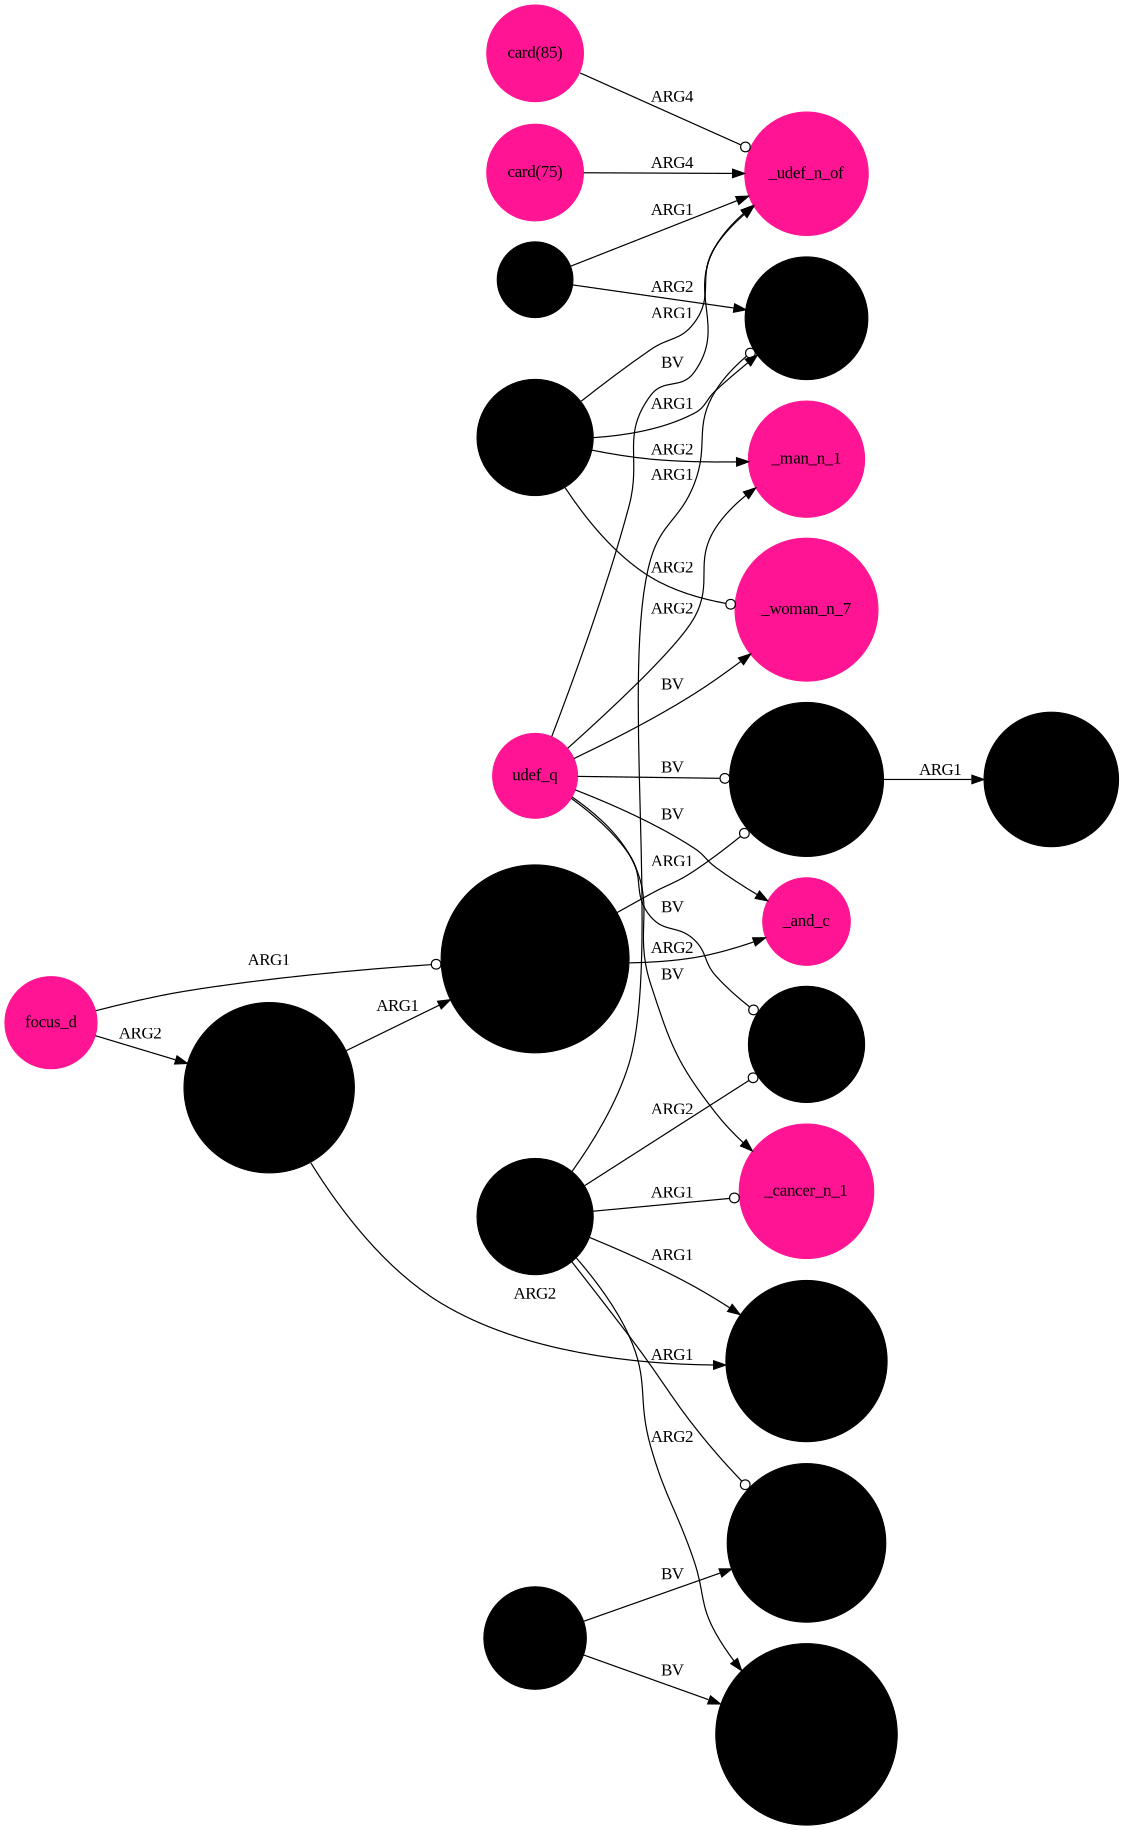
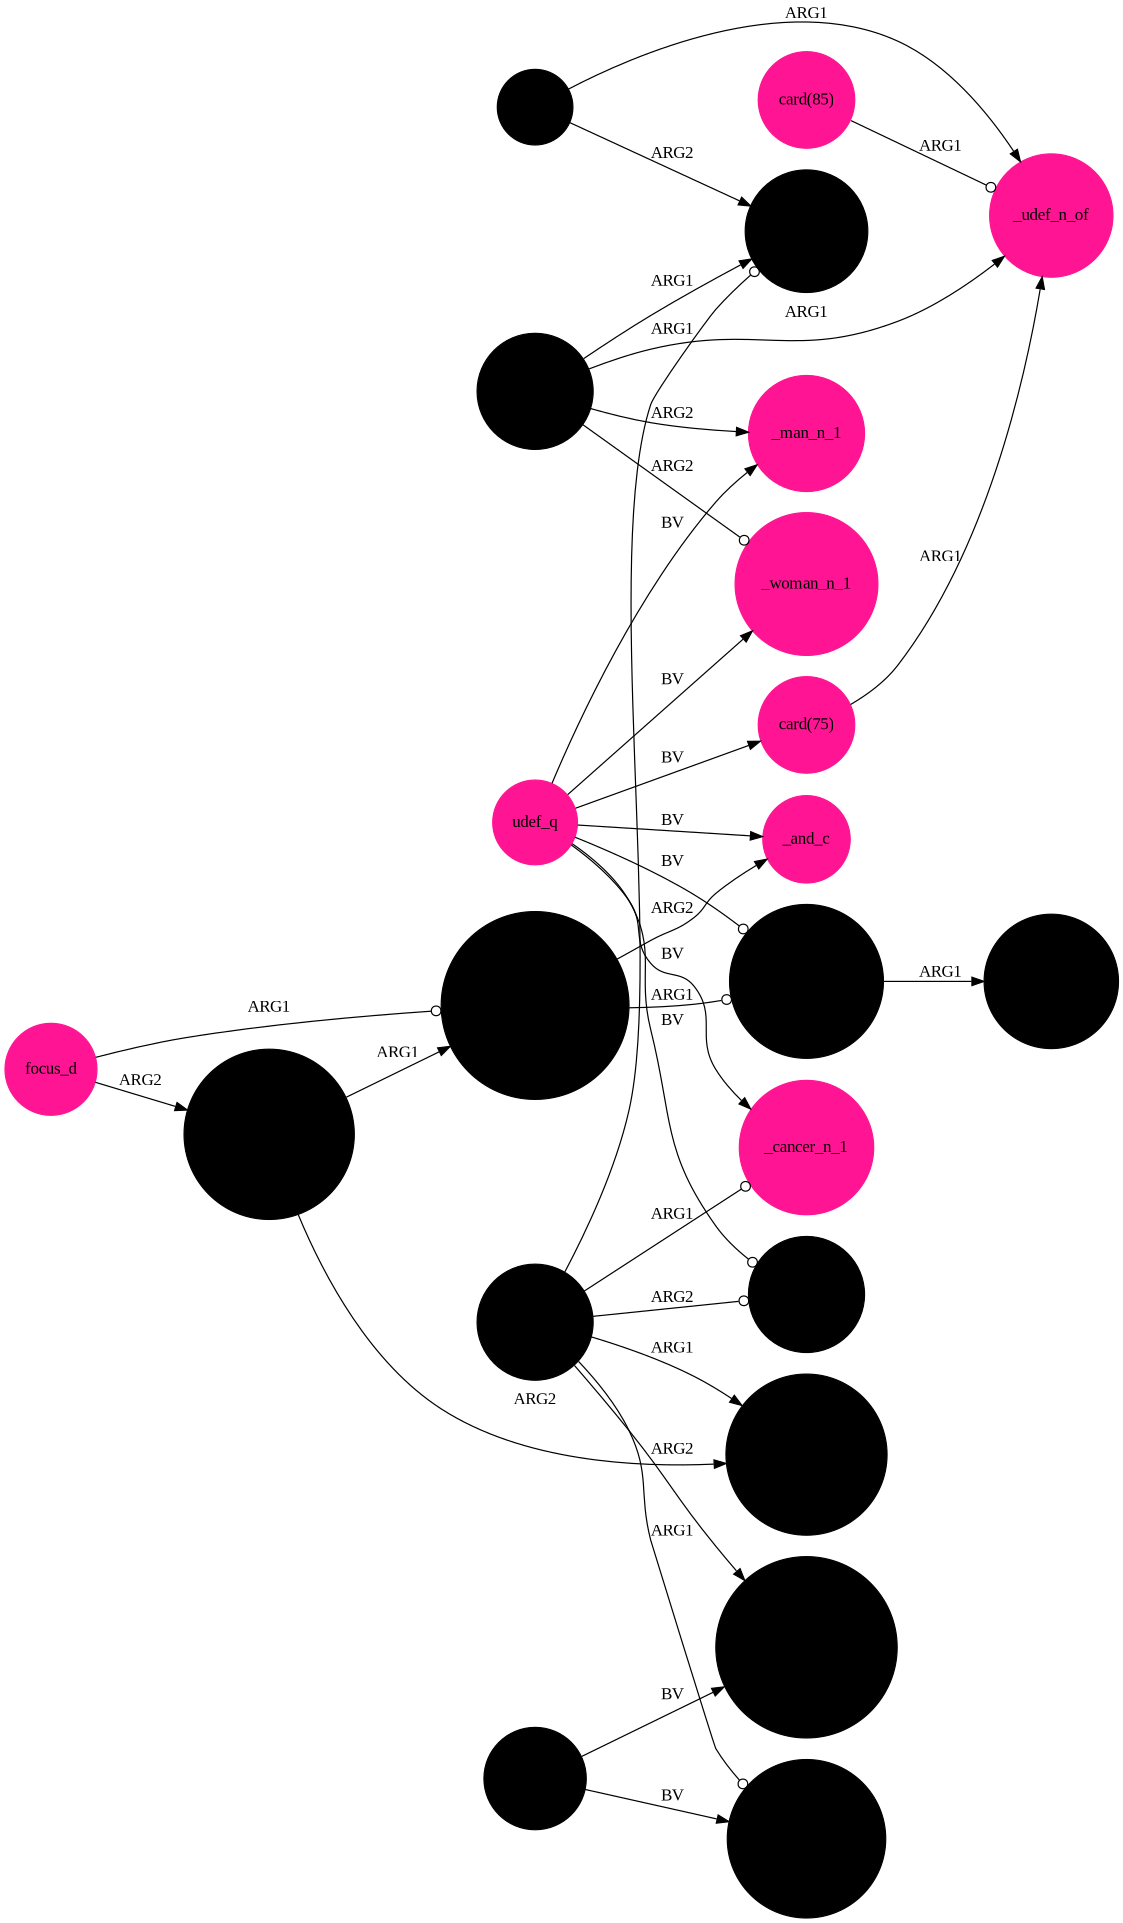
edge "card(85)" -> "_udef_n_of": label "ARG4" -> "ARG1"
edge "card(75)" -> "_udef_n_of": label "ARG4" -> "ARG1"
edge "udef_q" -> "_udef_n_of": now "udef_q" -> "card(75)"
edge "udef_q" -> "_man_n_1": label "ARG2" -> "BV"
node "_woman_n_7": label "_woman_n_7" -> "_woman_n_1"
